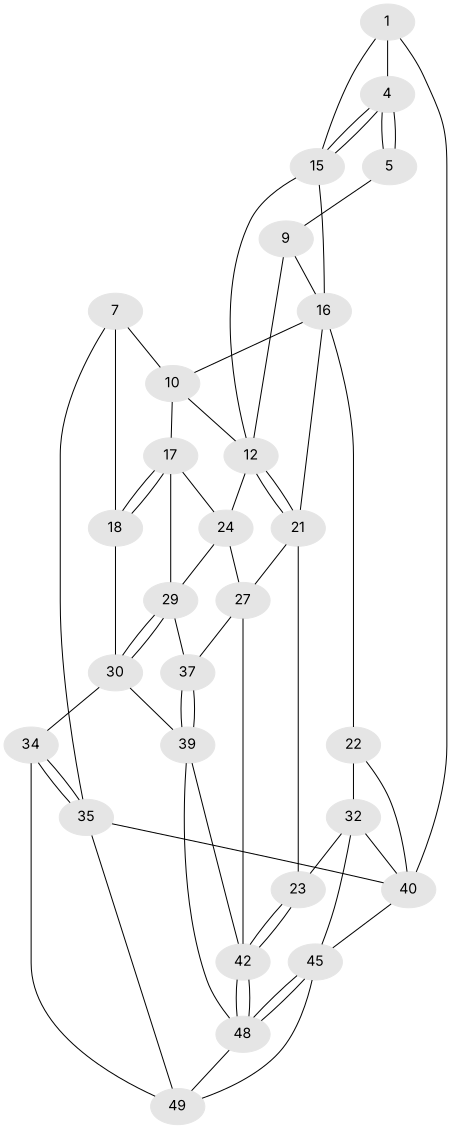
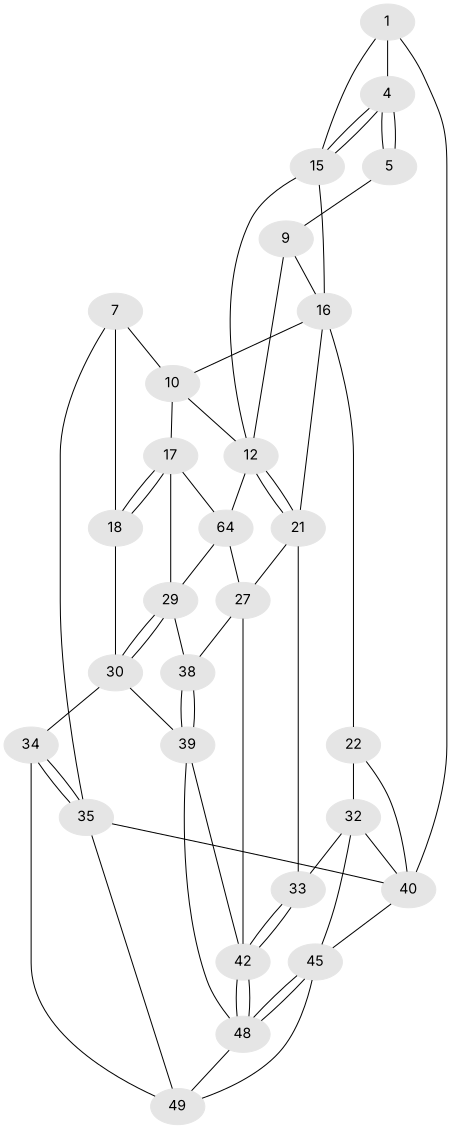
node "24": label "24" -> "64"
node "37": label "37" -> "38"
node "23": label "23" -> "33"
